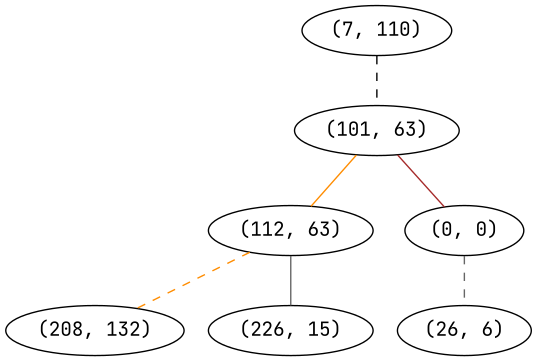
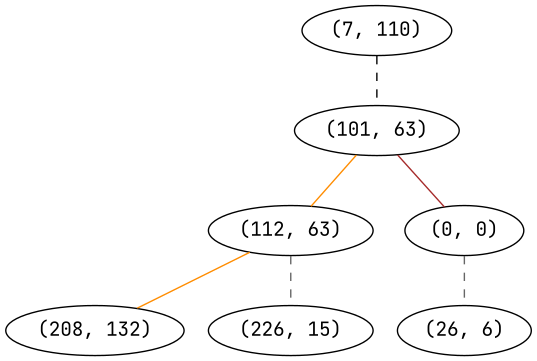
edge "(112, 63)" -- "(208, 132)": style dashed -> solid
edge "(112, 63)" -- "(226, 15)": style solid -> dashed
